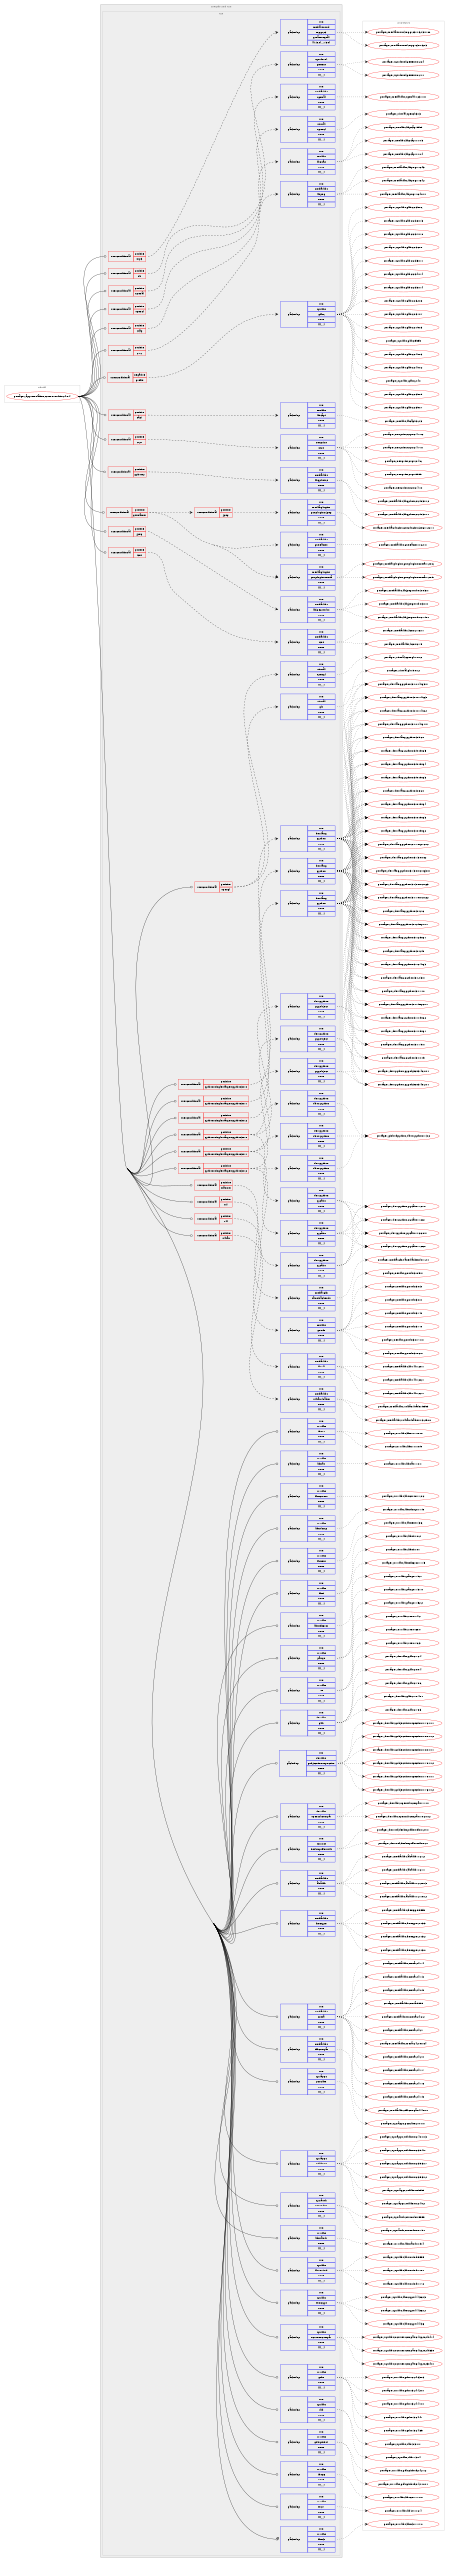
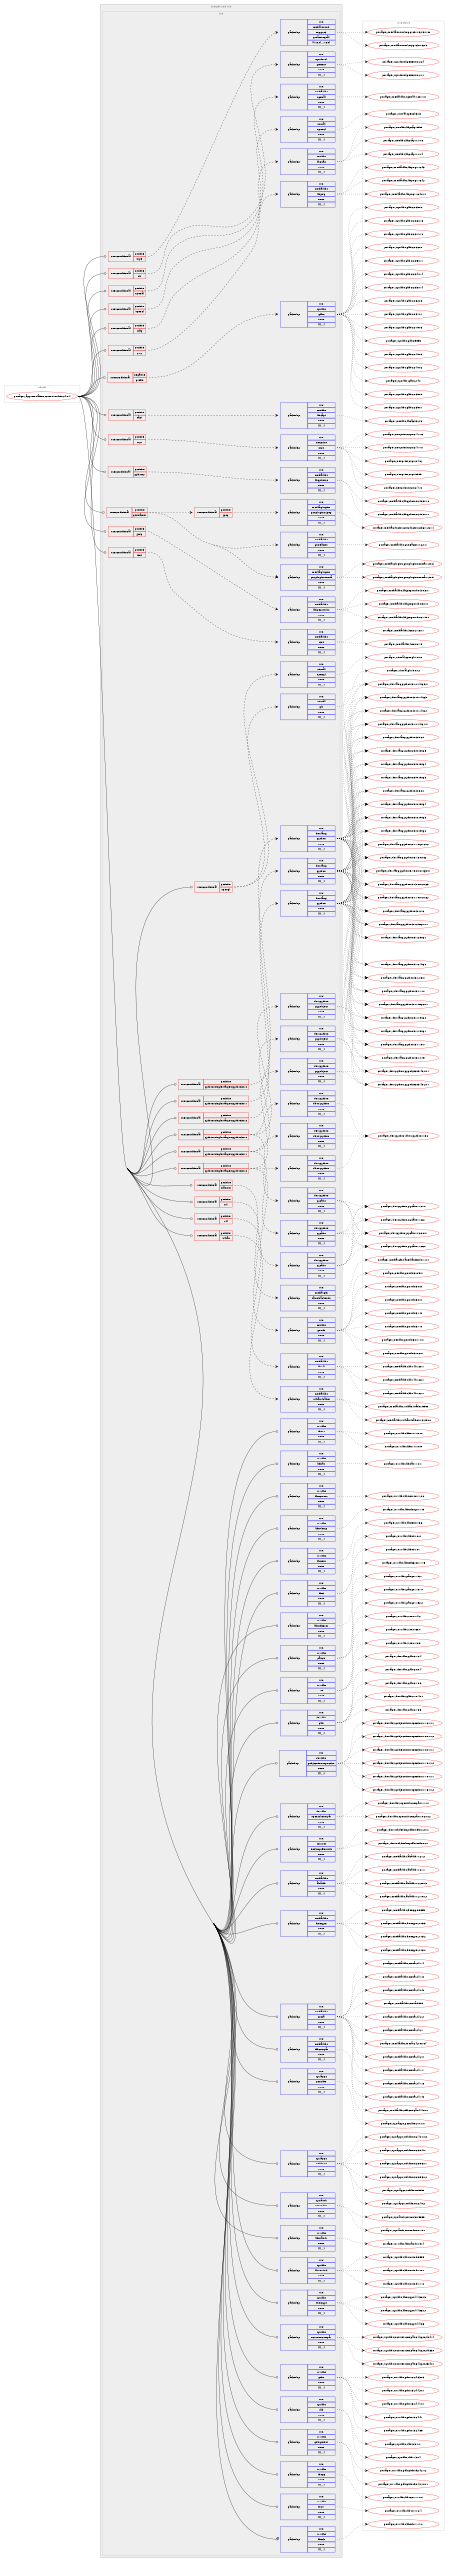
node "portage://dev-lang/python-3.12.5": removed
node "portage://pixbuf-python/dbus-python-1.3.2": label "portage://pixbuf-python/dbus-python-1.3.2" -> "portage://dev-python/dbus-python-1.3.2"
node "portage://media-linux/mesa-24.2.2": label "portage://media-linux/mesa-24.2.2" -> "portage://media-libs/mesa-24.2.2"
